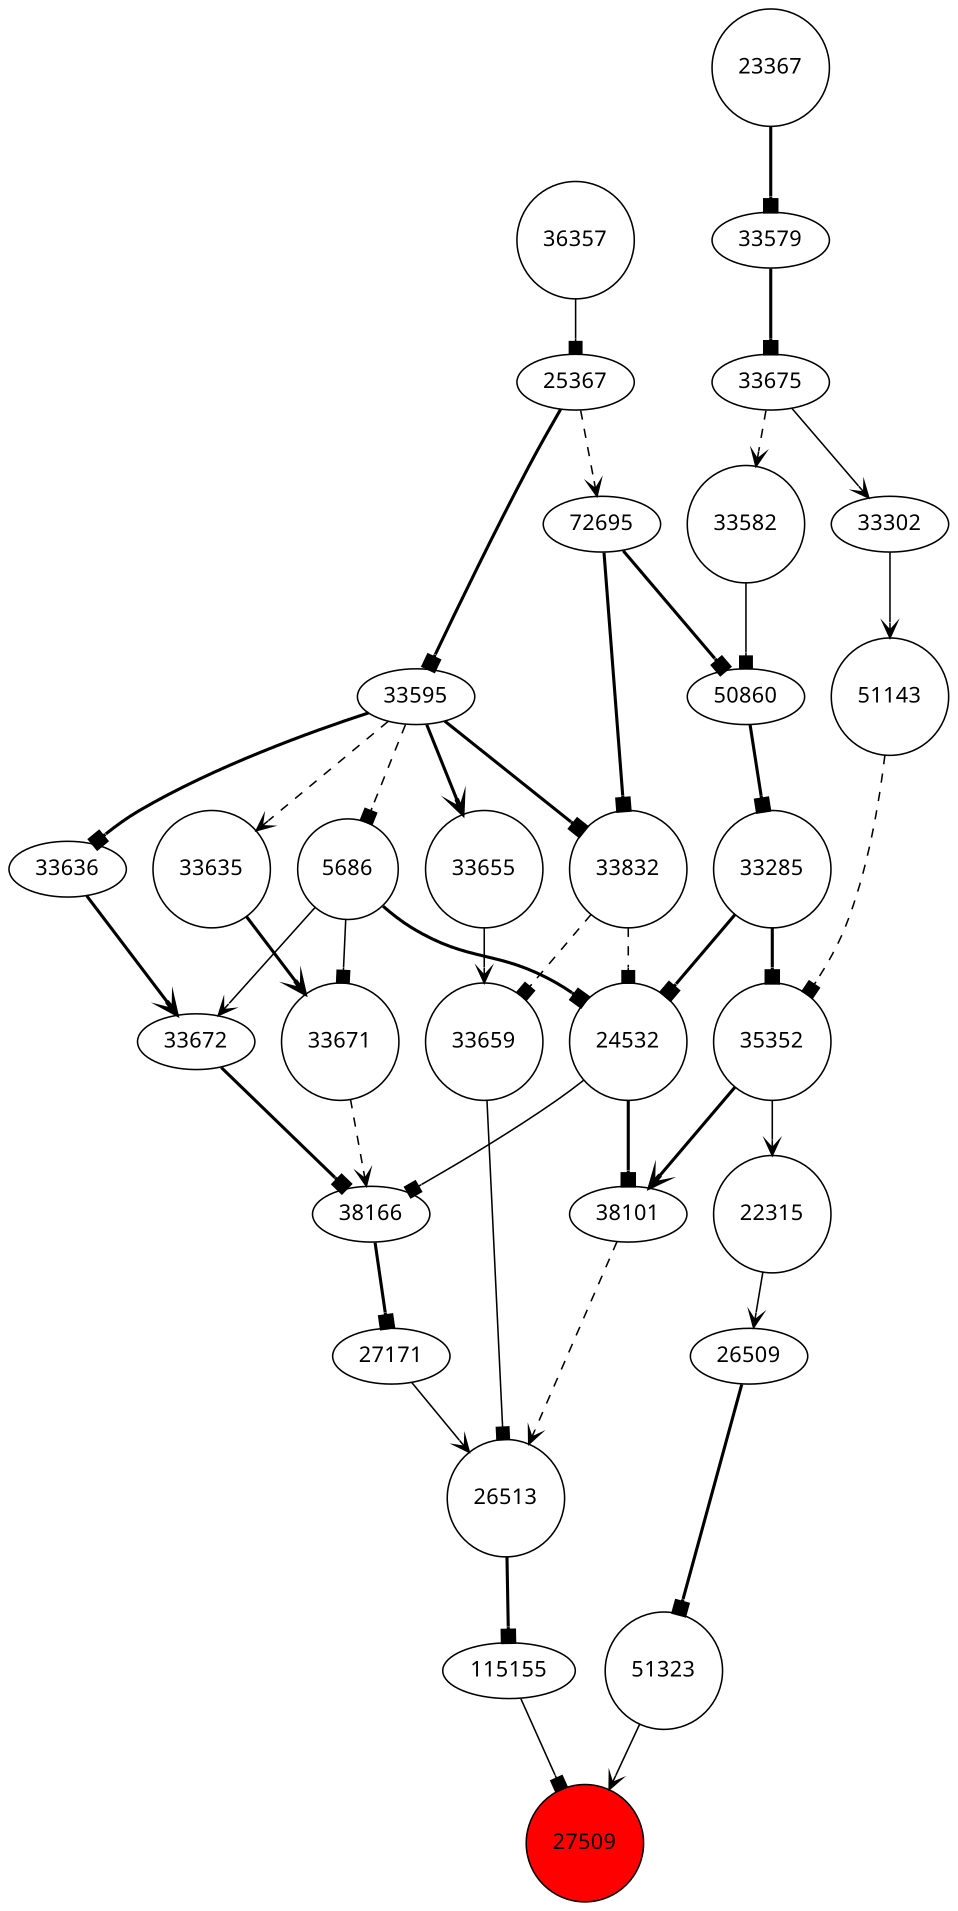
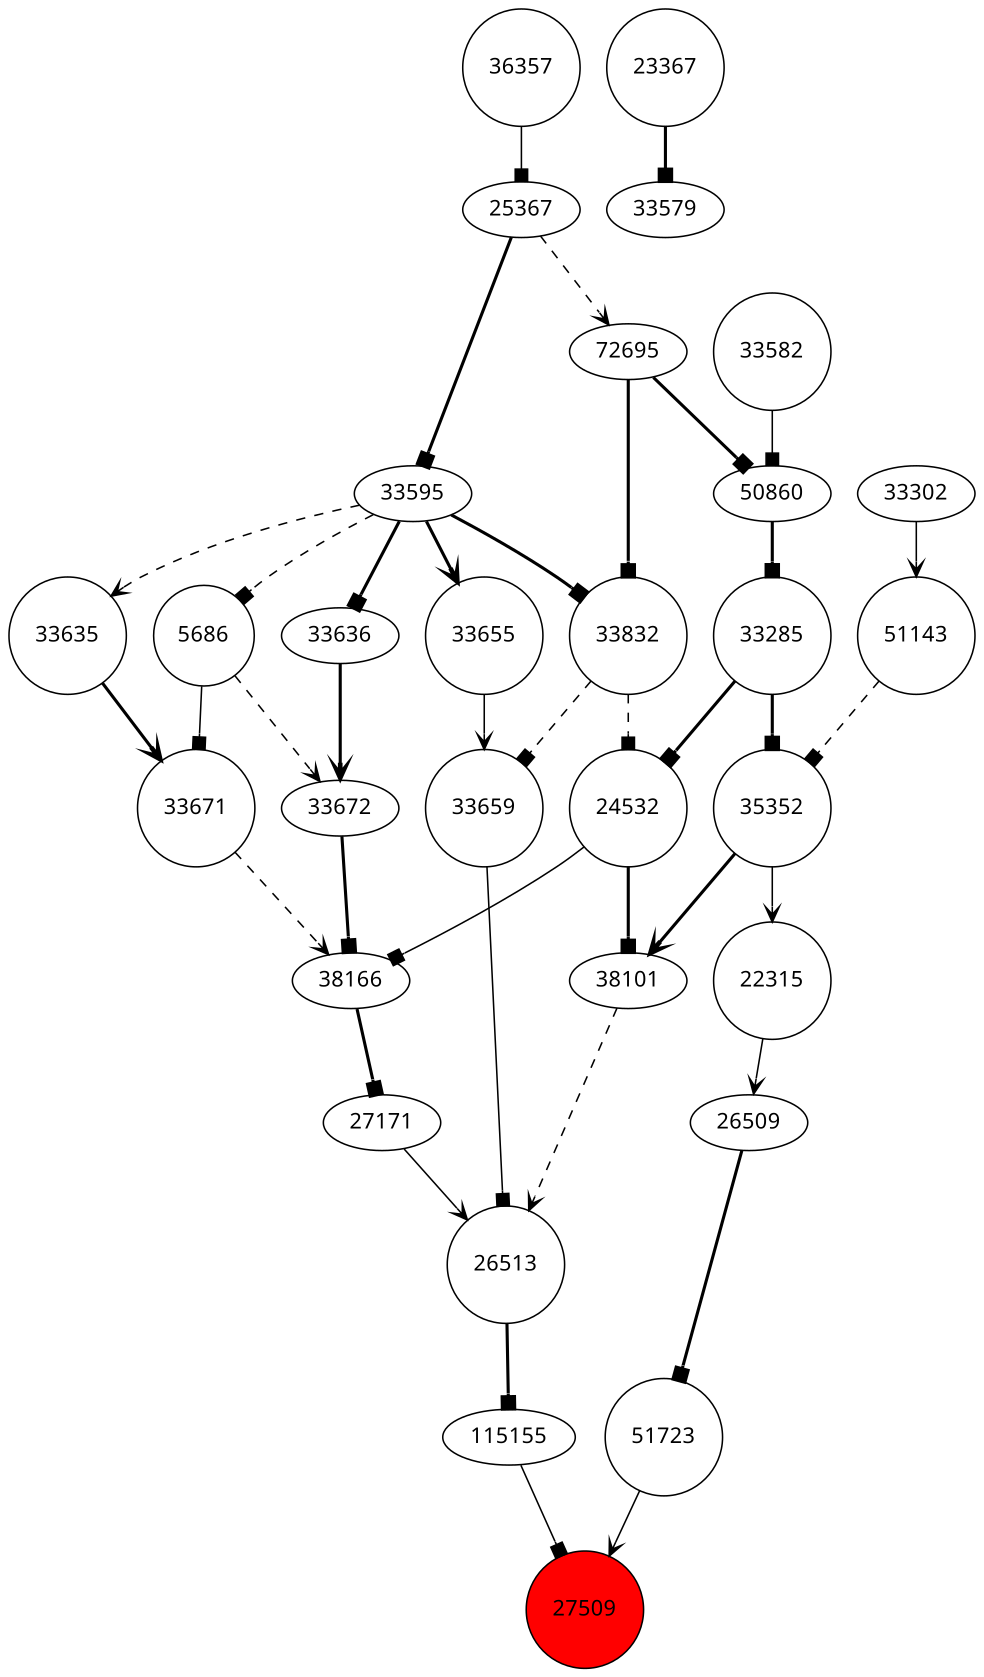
node "33675": removed
edge "5686" -> "24532": removed
edge "5686" -> "33672": style solid -> dashed
node "51323": label "51323" -> "51723"
